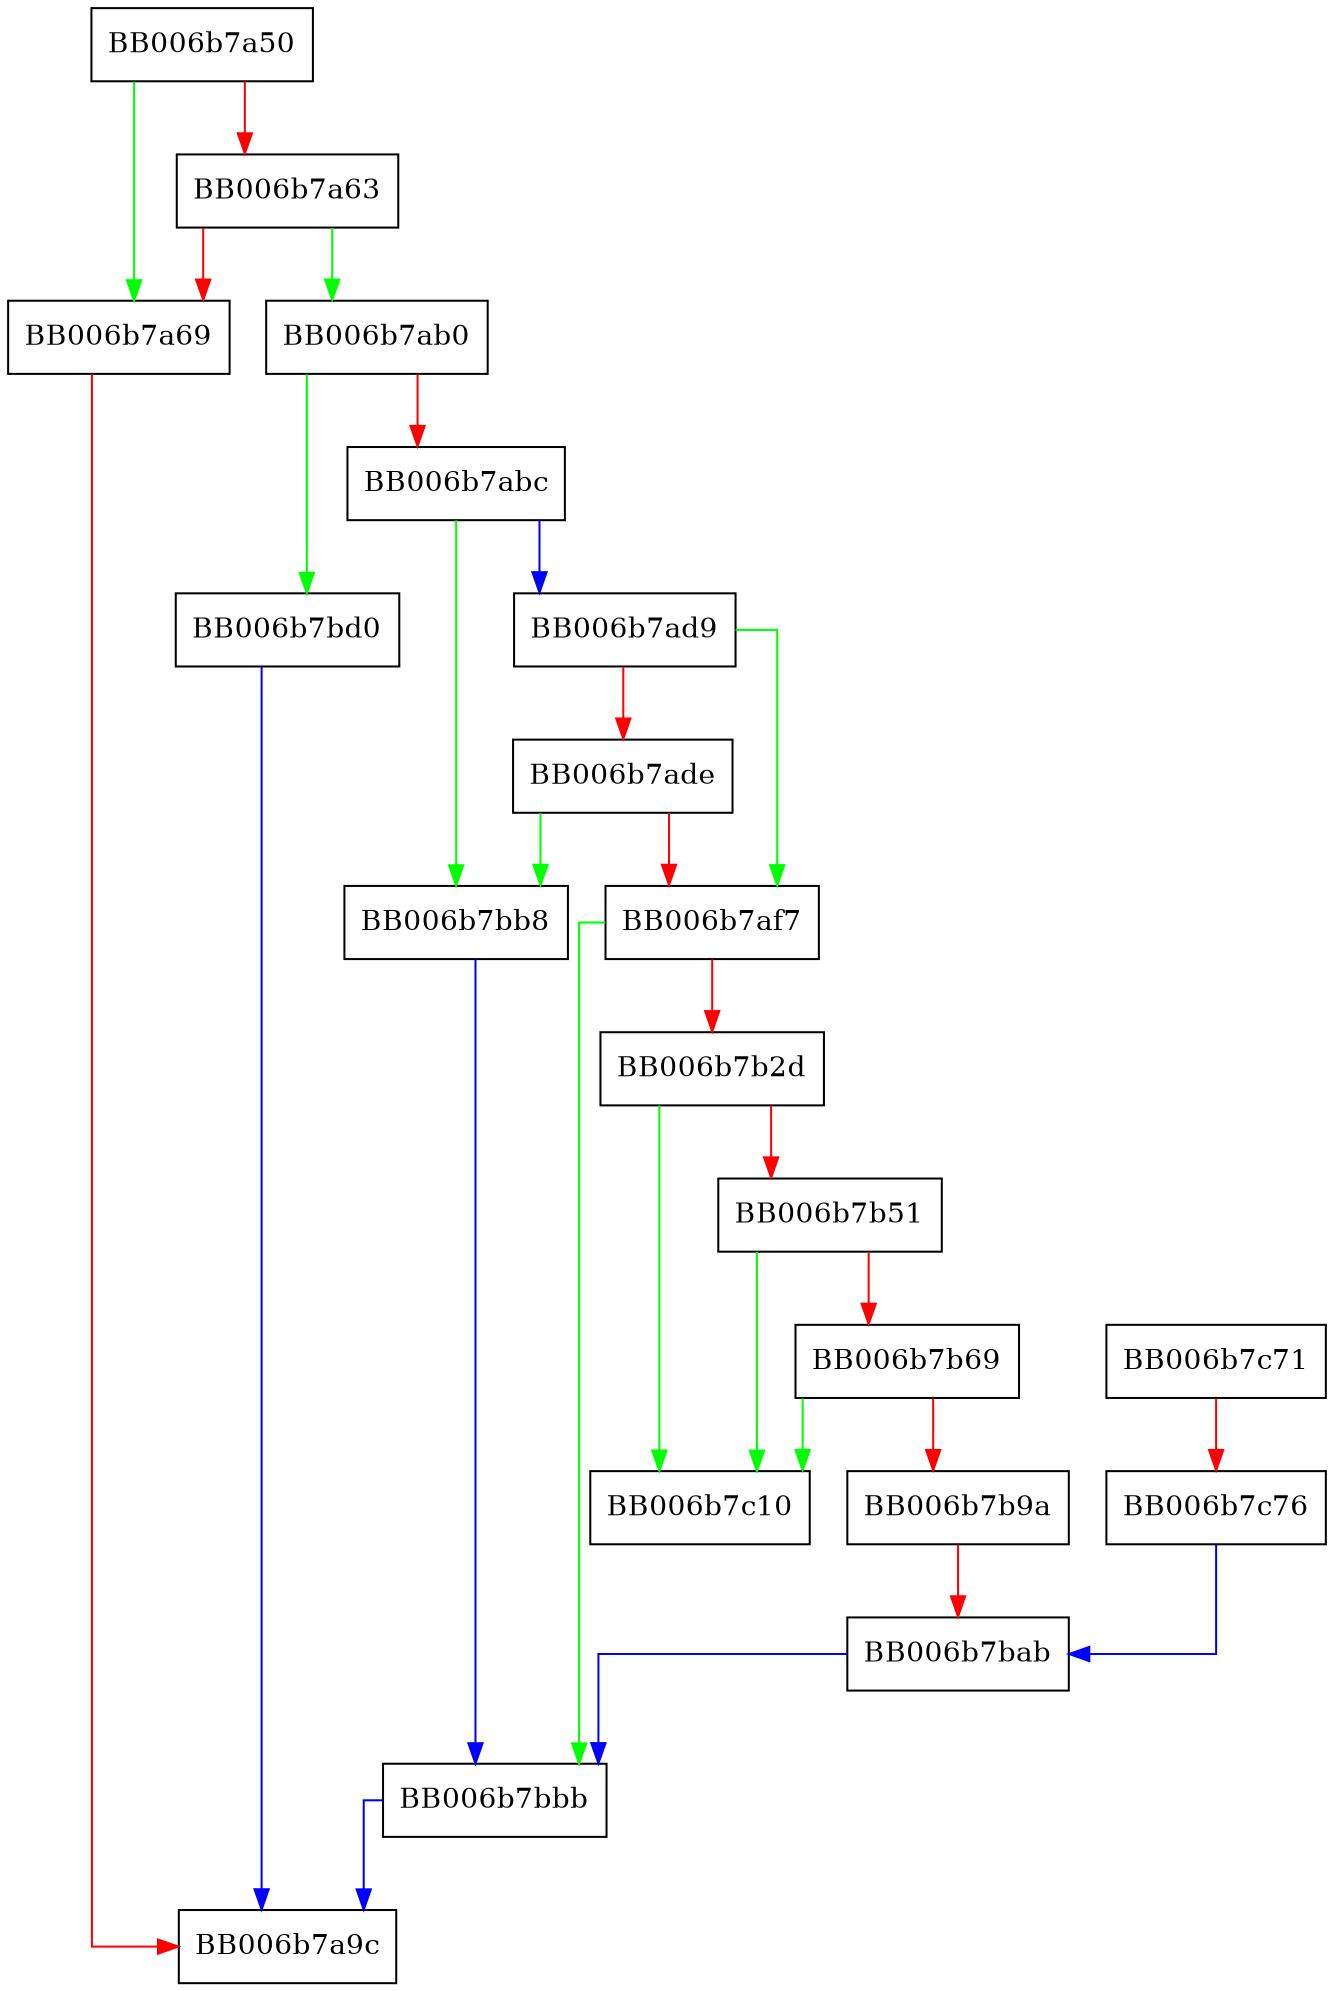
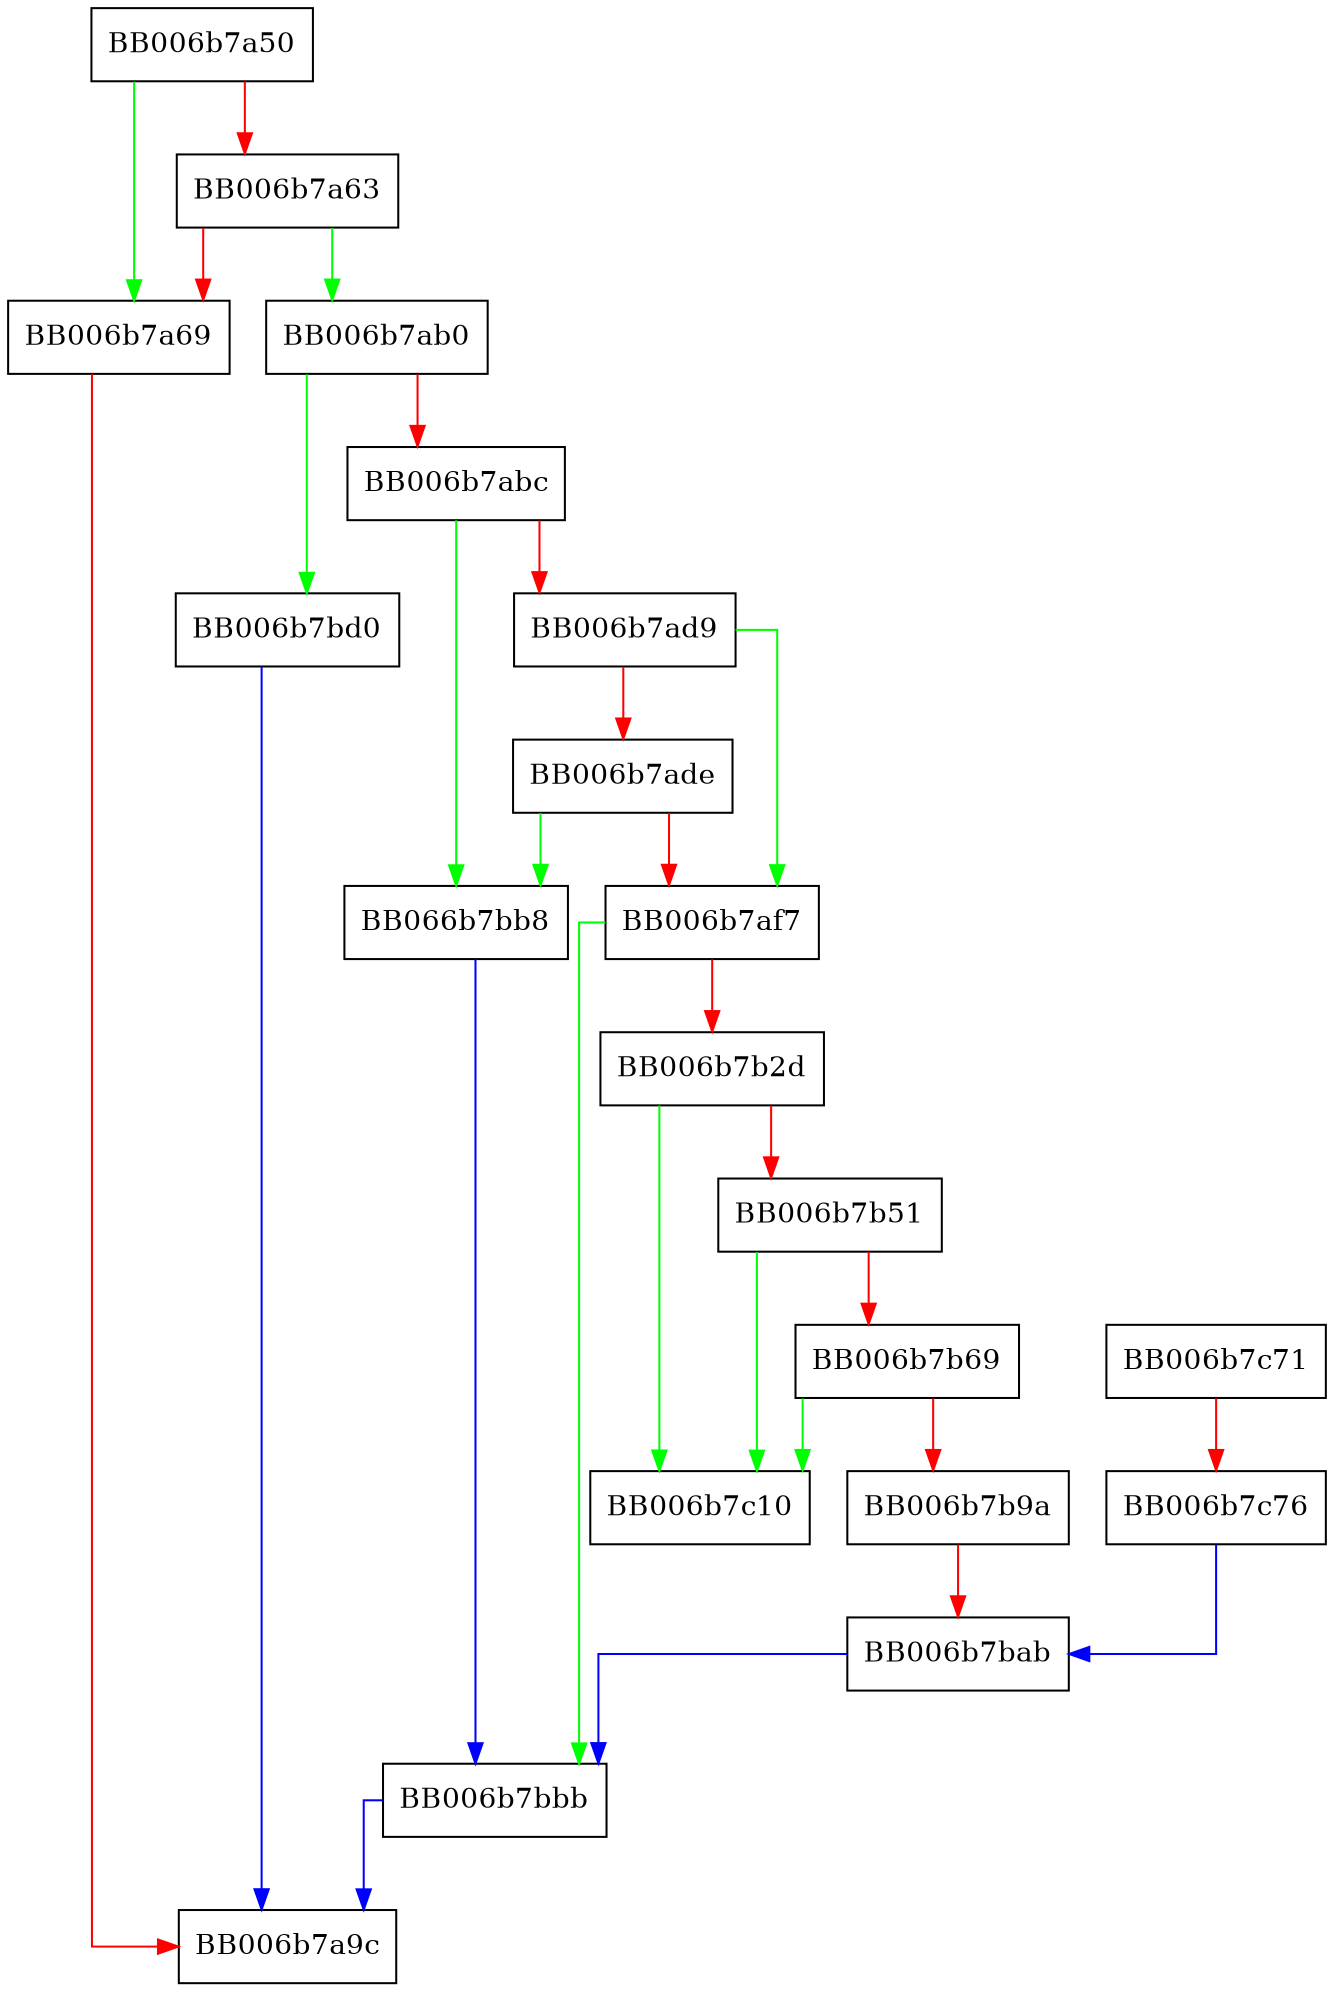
edge "BB006b7abc" -> "BB006b7ad9": color blue -> red
node "BB006b7bb8": label "BB006b7bb8" -> "BB066b7bb8"
